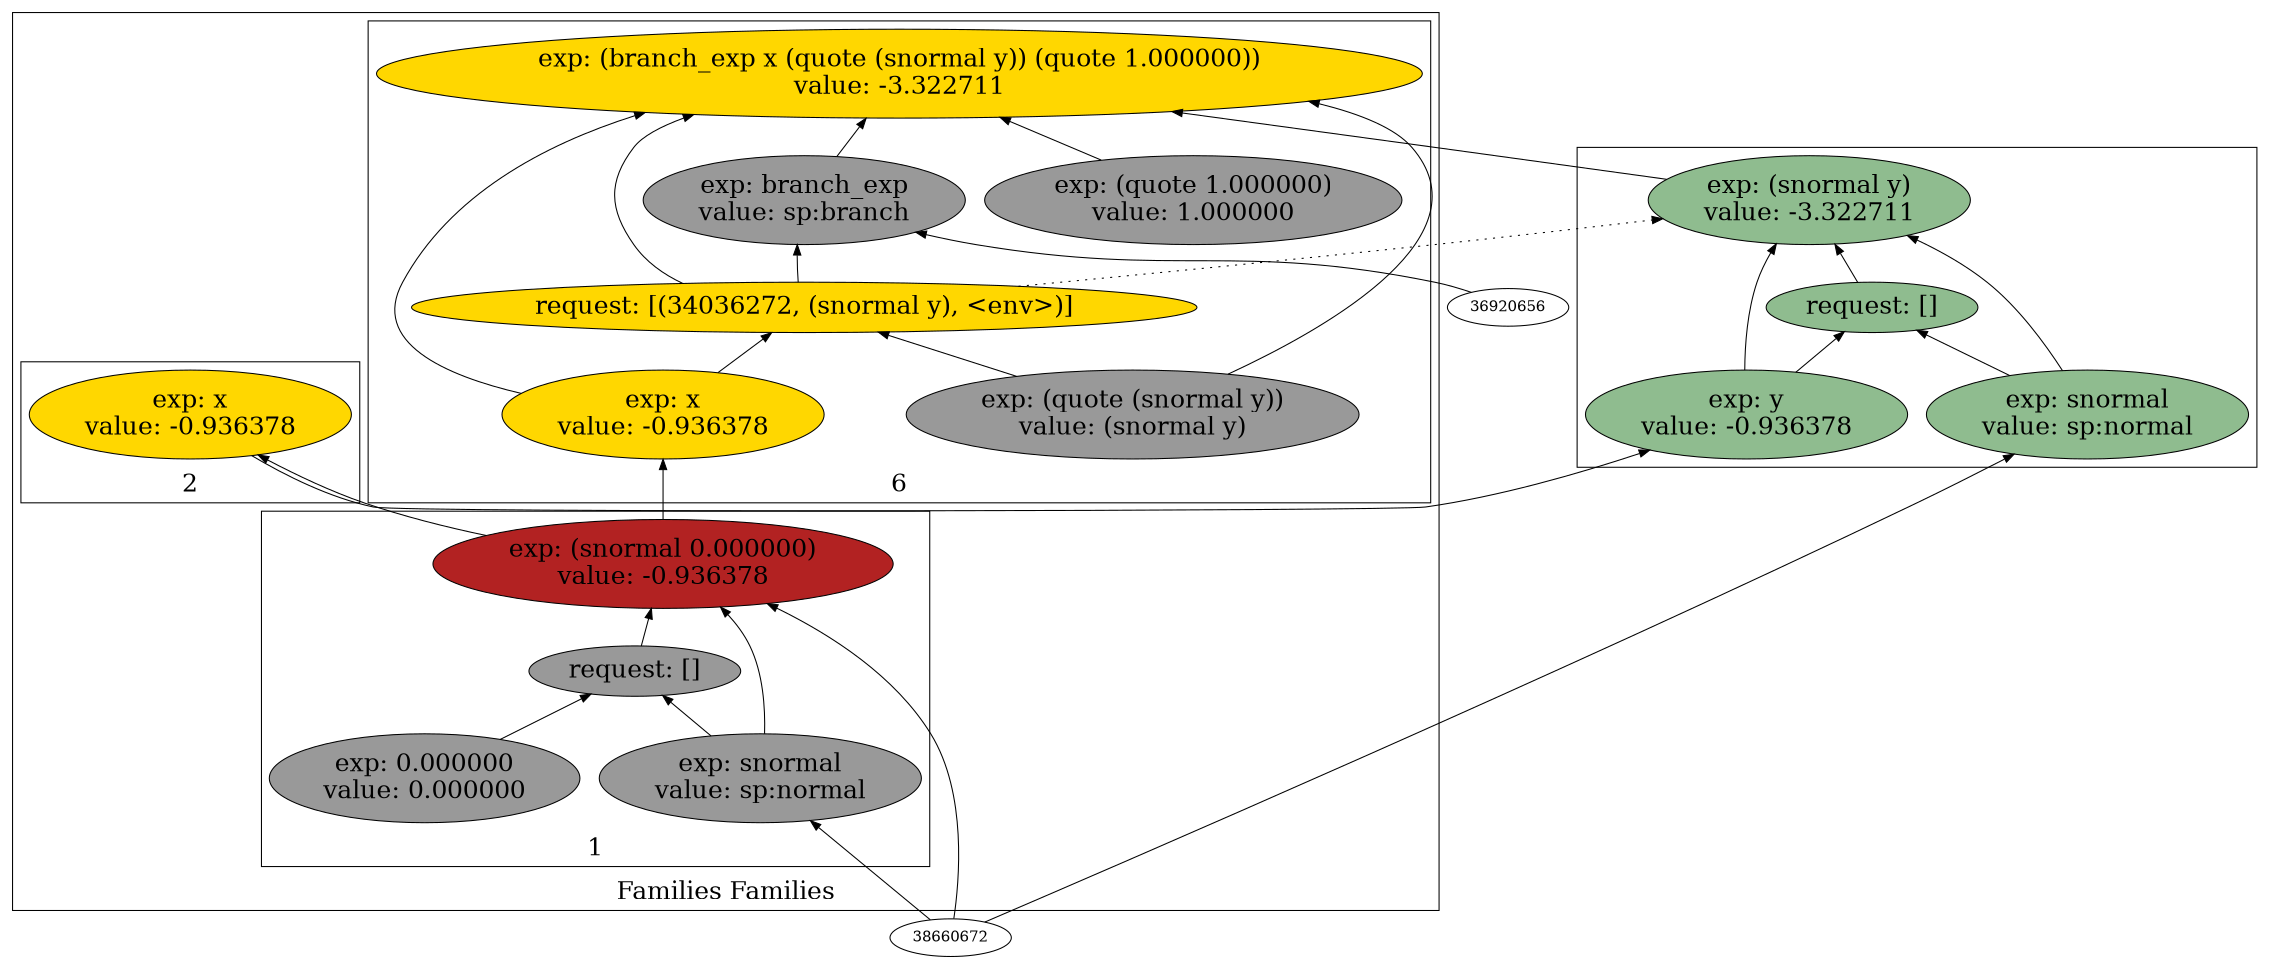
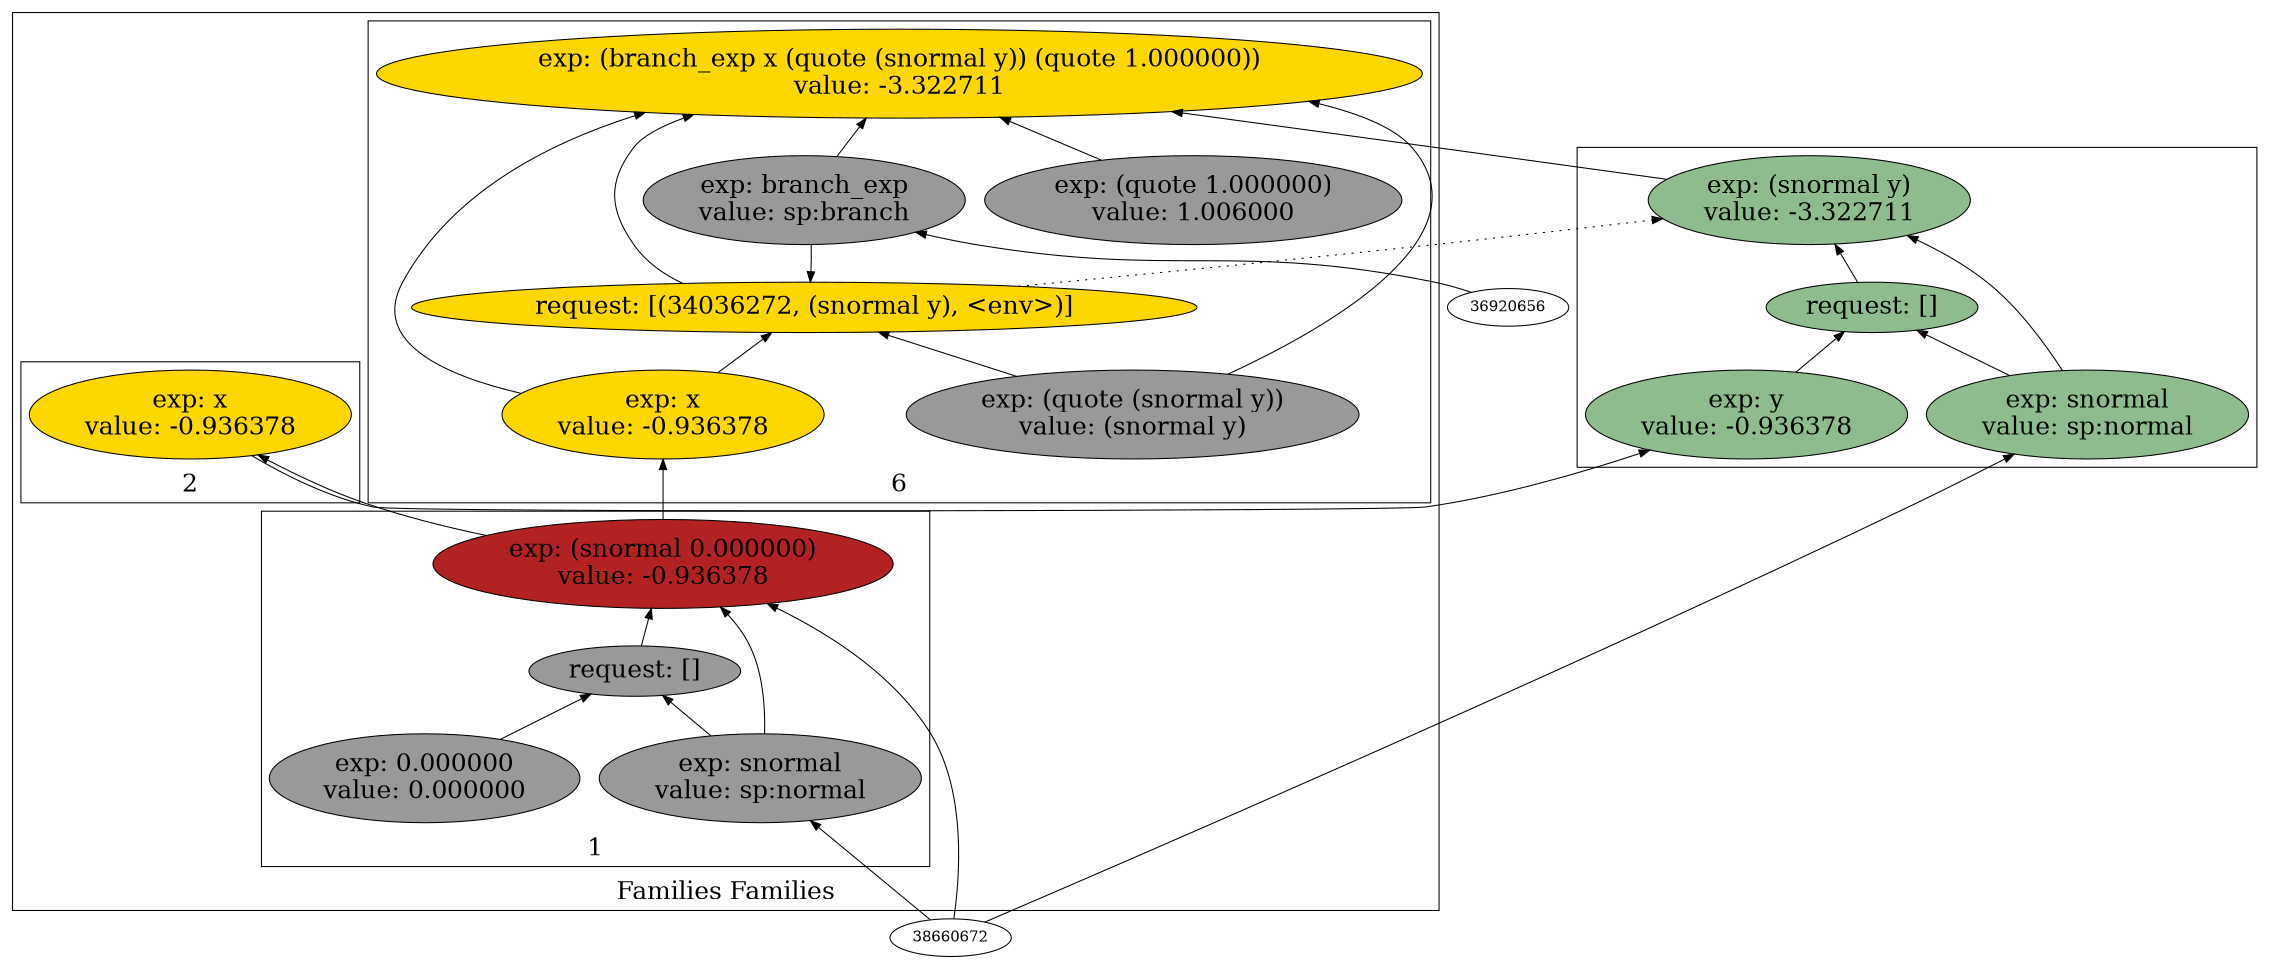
node "exp: (quote 1.000000) value: 1.000000": label "exp: (quote 1.000000) value: 1.000000" -> "exp: (quote 1.000000) value: 1.006000"
edge "request: [(34036272, (snormal y), <env>)]" -> "exp: branch_exp value: sp:branch": reversed
edge "exp: y value: -0.936378" -> "exp: (snormal y) value: -3.322711": removed
